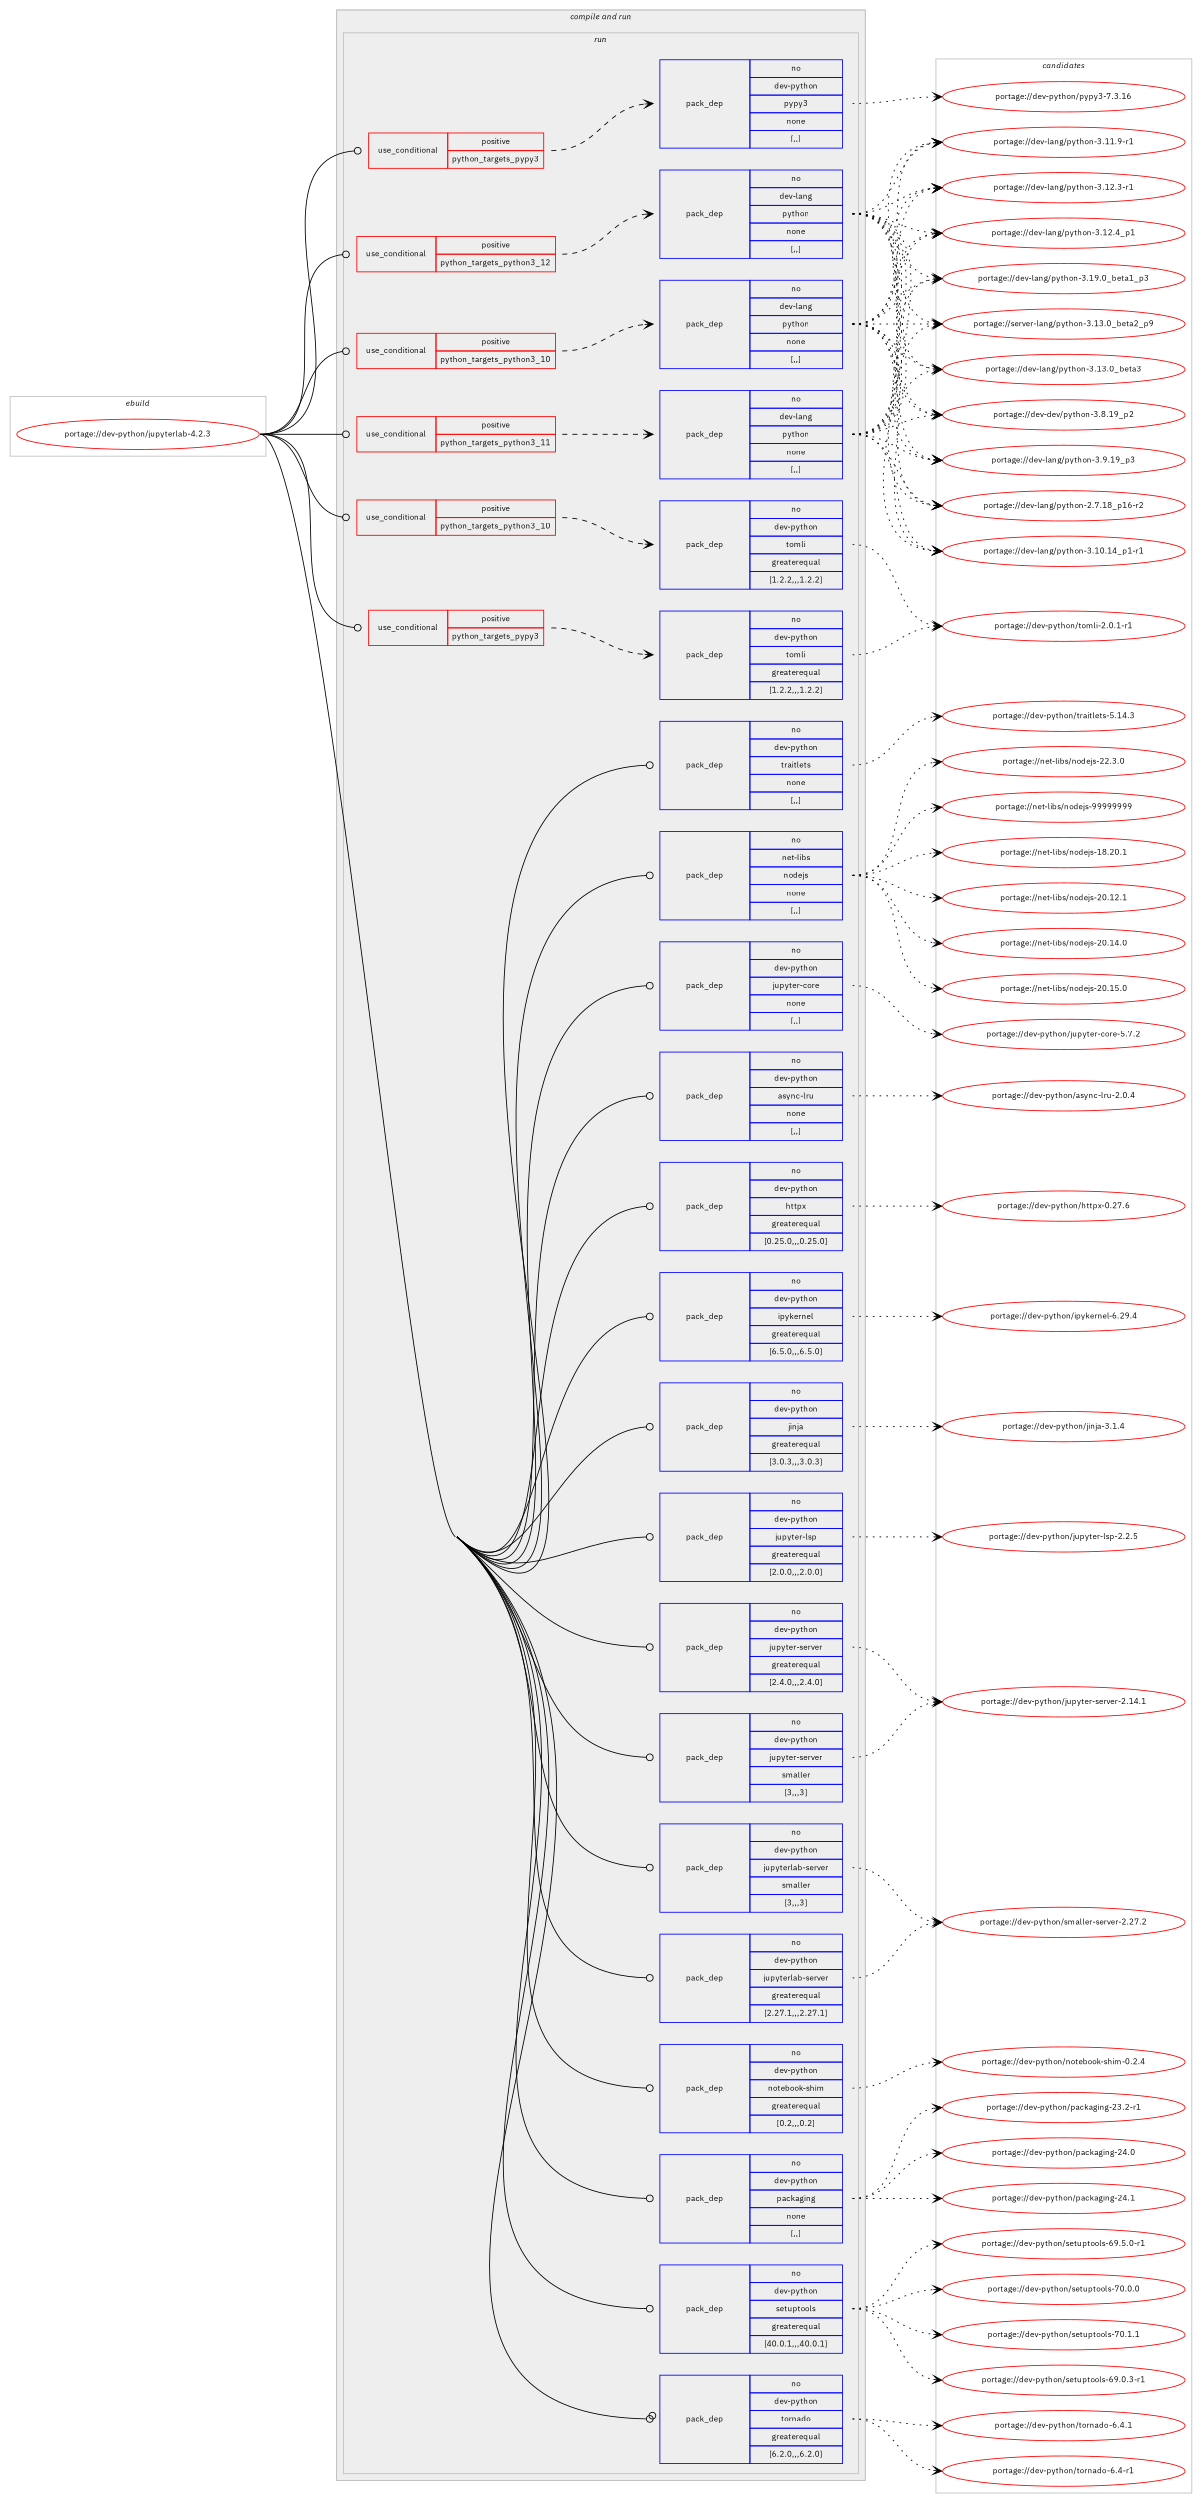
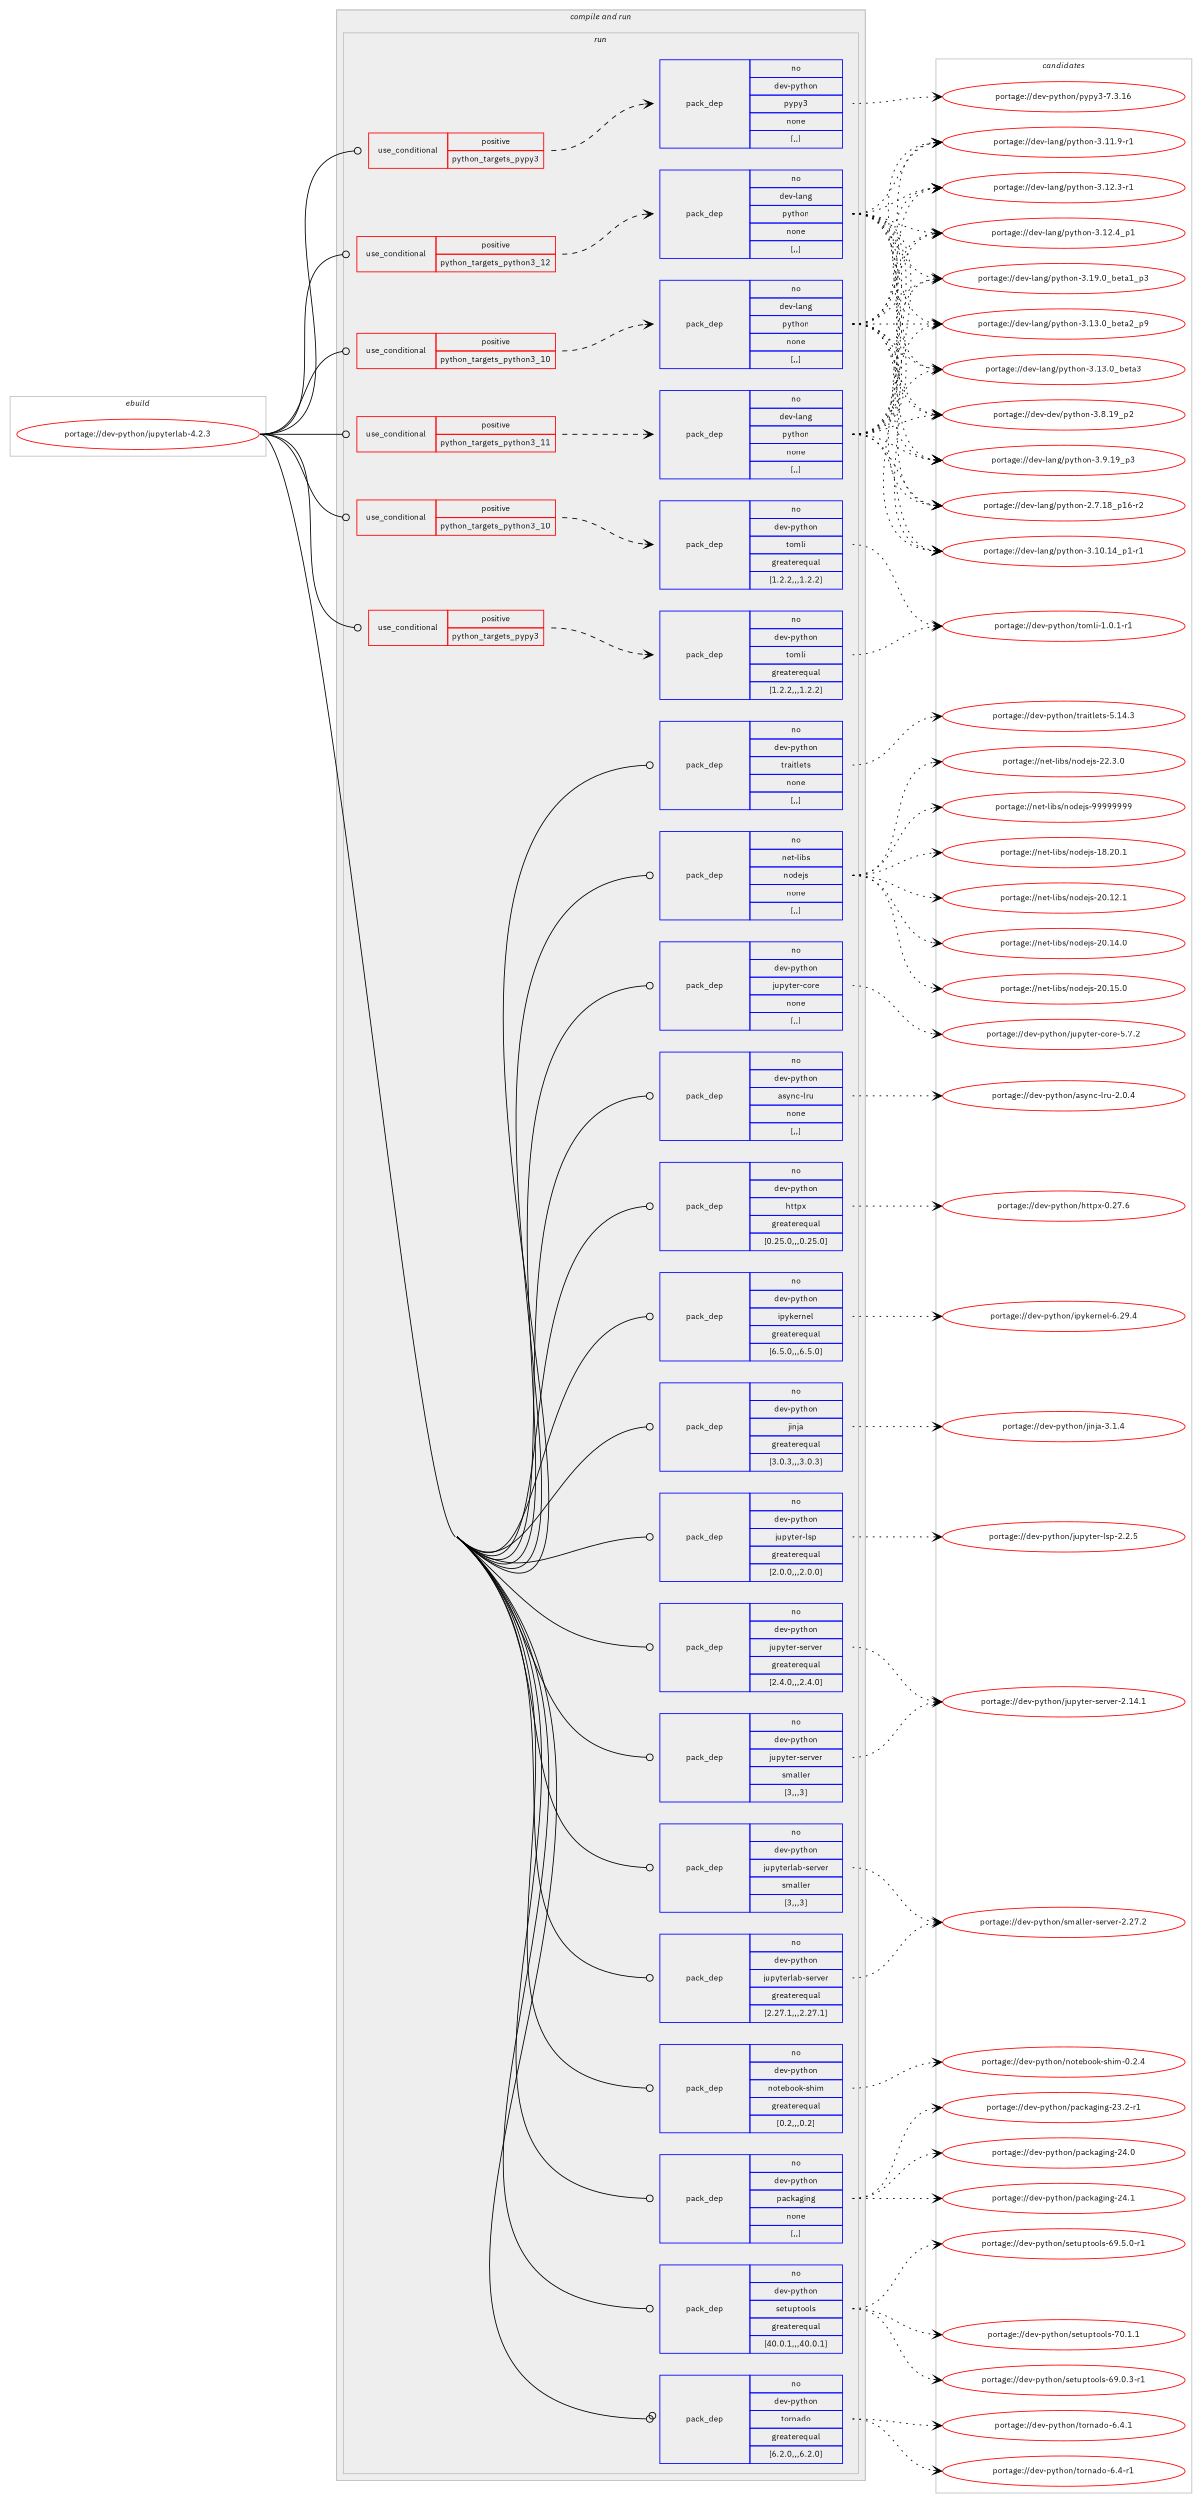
node "portage://server-lang/python-3.13.0_beta2_p9": label "portage://server-lang/python-3.13.0_beta2_p9" -> "portage://dev-lang/python-3.13.0_beta2_p9"
node "portage://dev-python/tomli-2.0.1-r1": label "portage://dev-python/tomli-2.0.1-r1" -> "portage://dev-python/tomli-1.0.1-r1"
node "portage://dev-python/setuptools-70.0.0": removed
